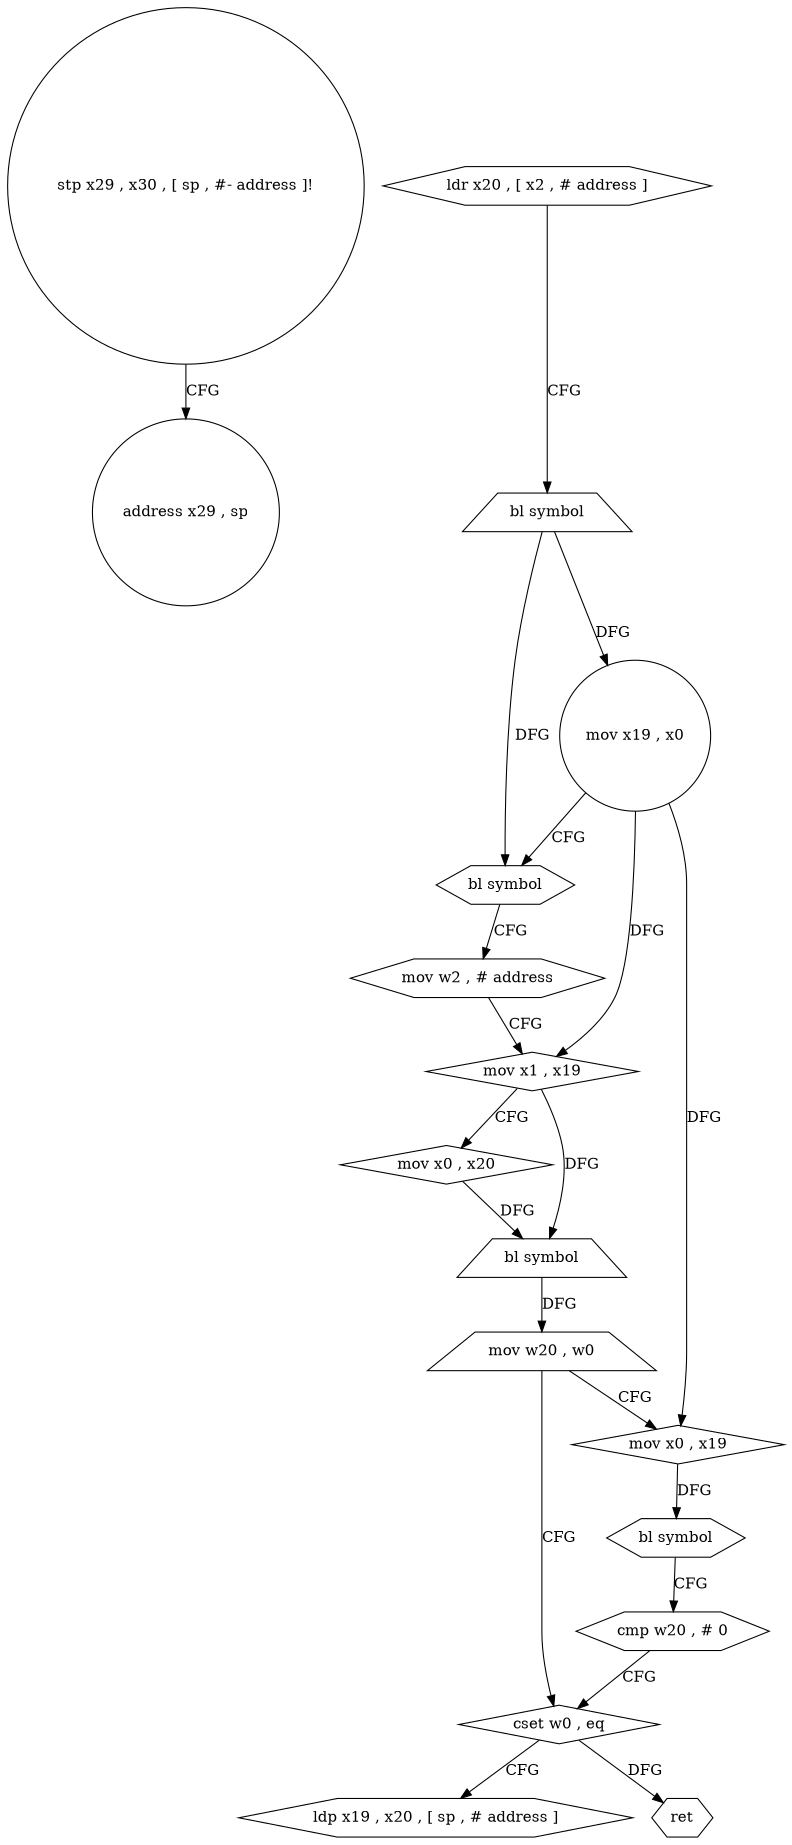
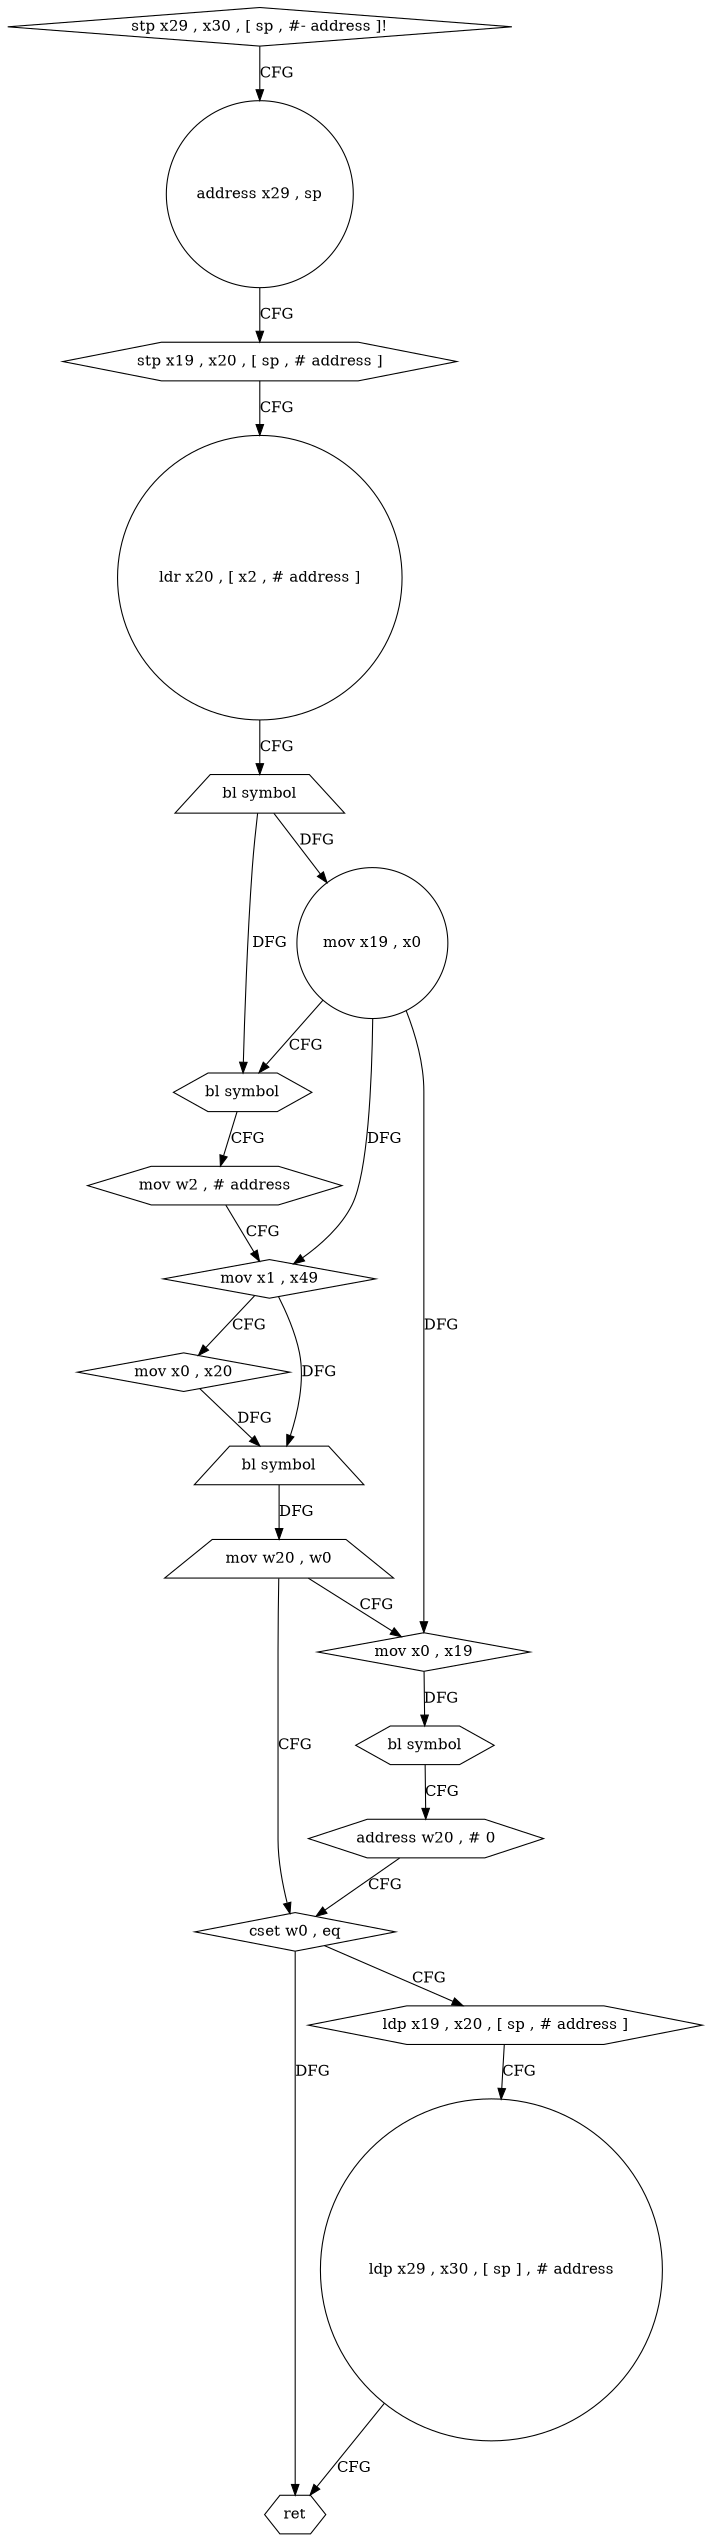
node "stp x29 , x30 , [ sp , #- address ]!": shape circle -> diamond
node "ldr x20 , [ x2 , # address ]": shape hexagon -> circle
node "stp x19 , x20 , [ sp , # address ]": added
node "mov x1 , x19": label "mov x1 , x19" -> "mov x1 , x49"
node "cmp w20 , # 0": label "cmp w20 , # 0" -> "address w20 , # 0"
node "ldp x29 , x30 , [ sp ] , # address": added
